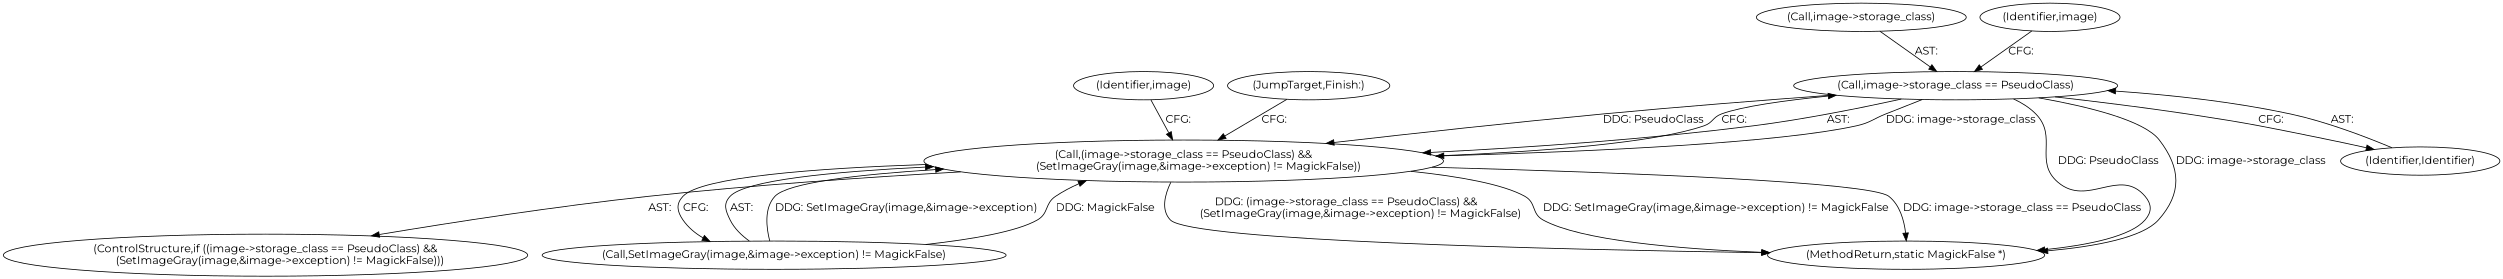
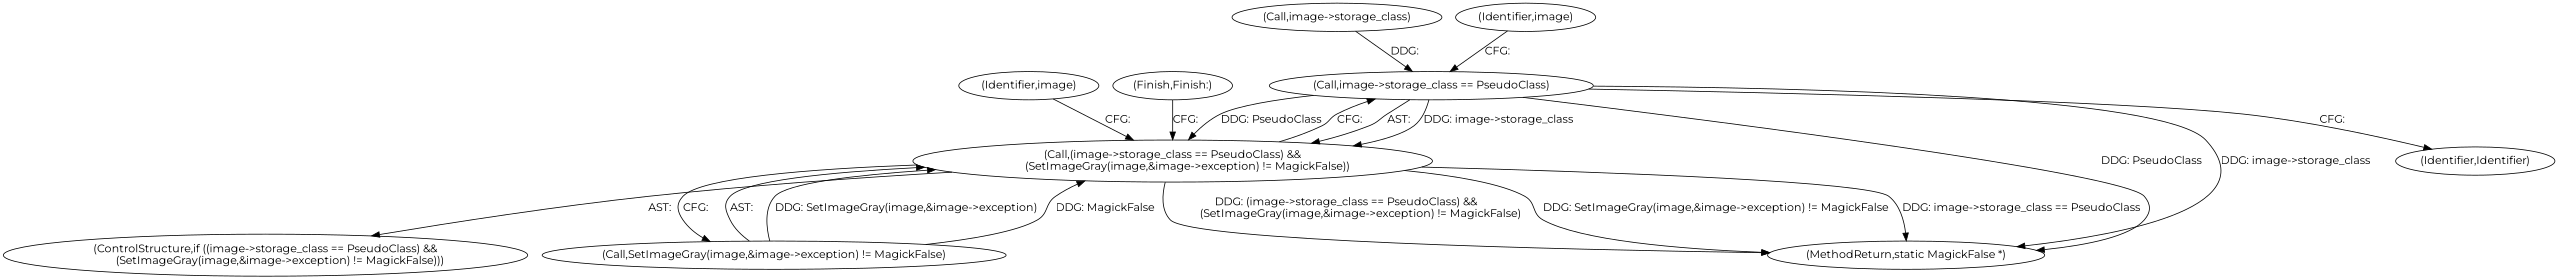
edge "(Call,image->storage_class)" -> "(Call,image->storage_class == PseudoClass)": label "AST: " -> "DDG: "
node "(JumpTarget,Finish:)": label "(JumpTarget,Finish:)" -> "(Finish,Finish:)"
edge "(Identifier,Identifier)" -> "(Call,image->storage_class == PseudoClass)": removed, label "AST:"
